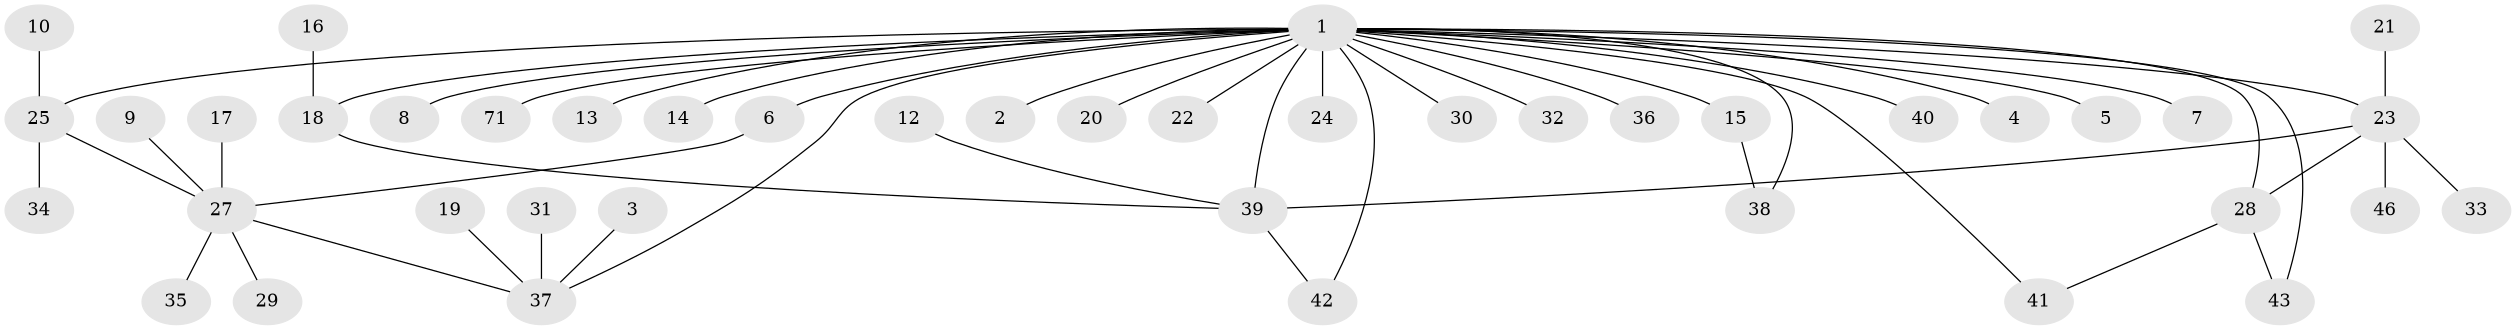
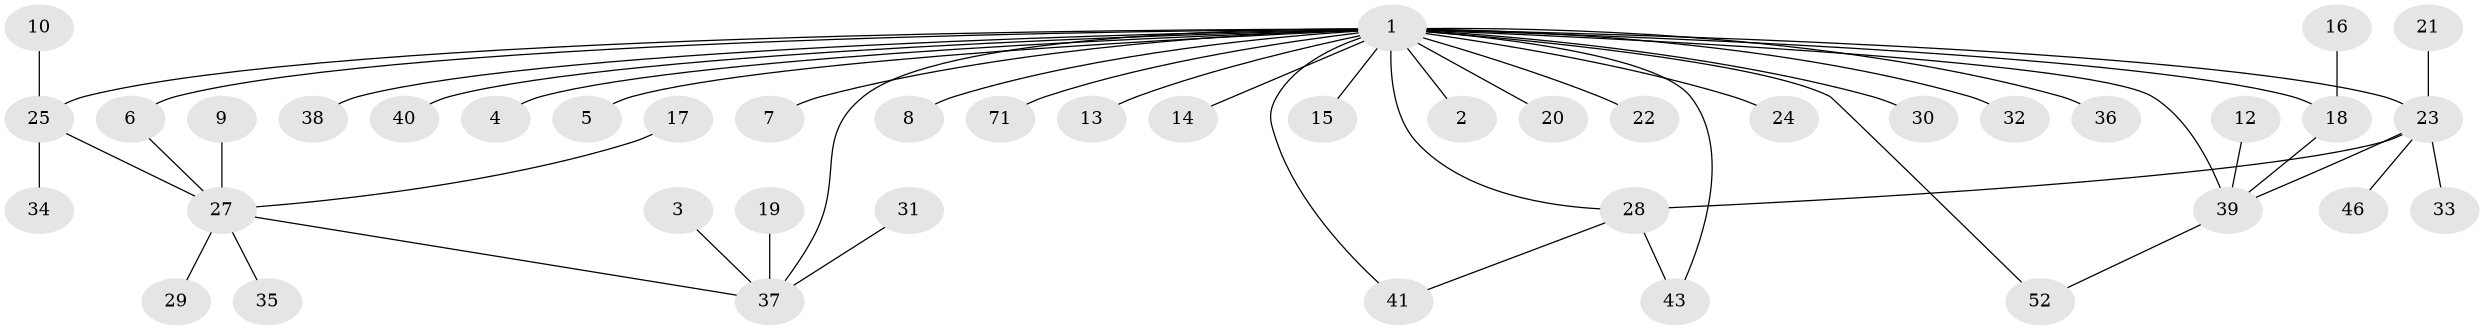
edge "15" -- "38": removed
node "42": label "42" -> "52"
